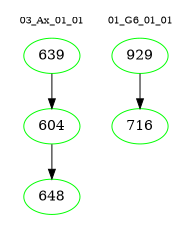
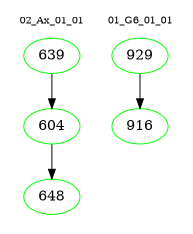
cluster "03_Ax_01_01": label "03_Ax_01_01" -> "02_Ax_01_01"
node "716": label "716" -> "916"
